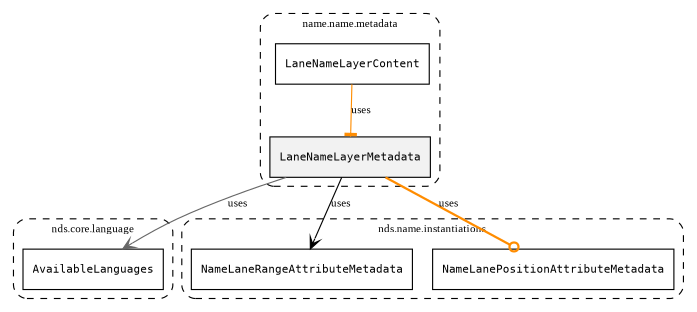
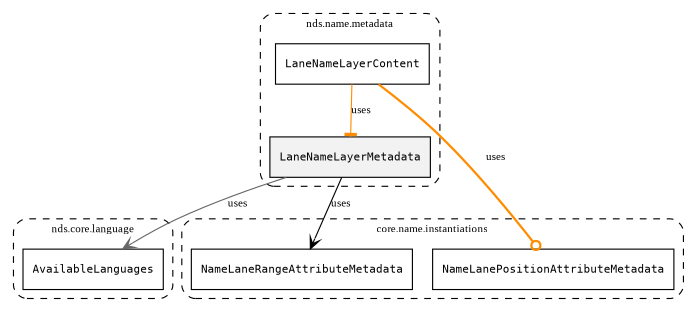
cluster "name.name.metadata": label "name.name.metadata" -> "nds.name.metadata"
edge "LaneNameLayerMetadata" -> "NameLanePositionAttributeMetadata": now "LaneNameLayerContent" -> "NameLanePositionAttributeMetadata"
cluster "nds.name.instantiations": label "nds.name.instantiations" -> "core.name.instantiations"
